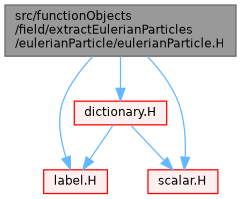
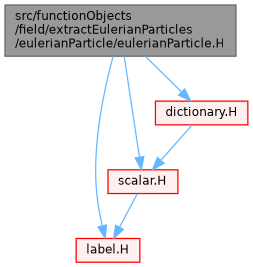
edge "dictionary.H" -> "label.H": now "scalar.H" -> "label.H"
